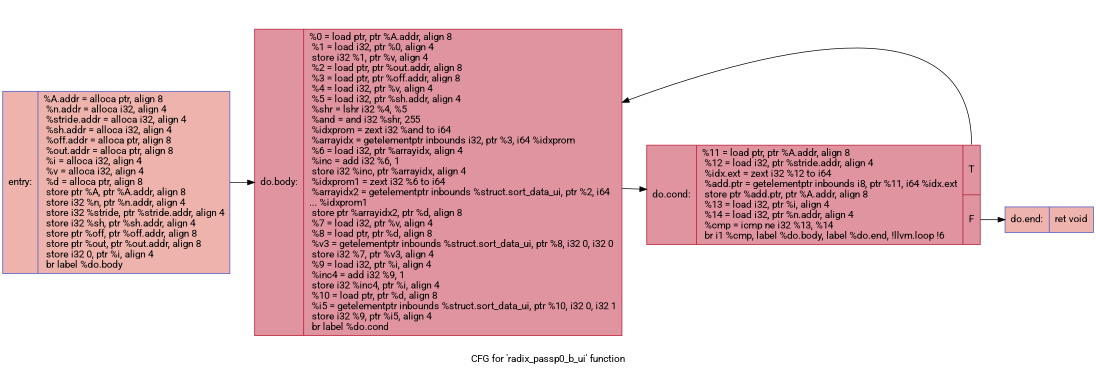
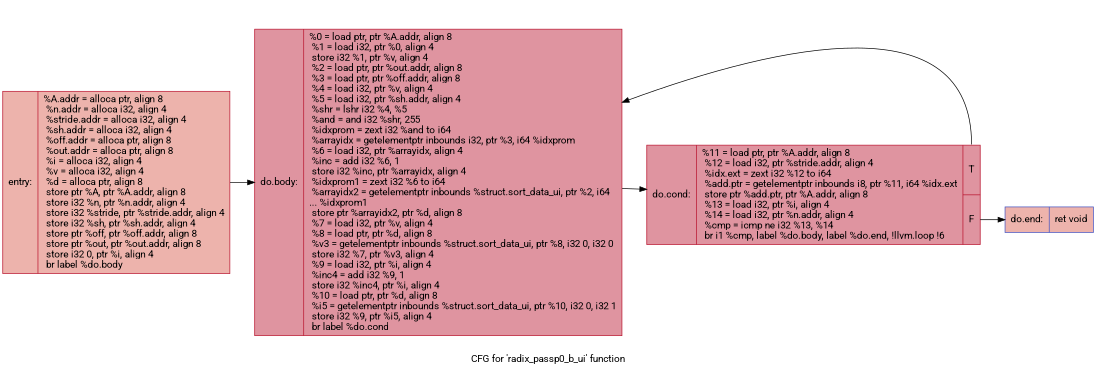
node "entry:": color #3d50c3ff -> #b70d28ff
